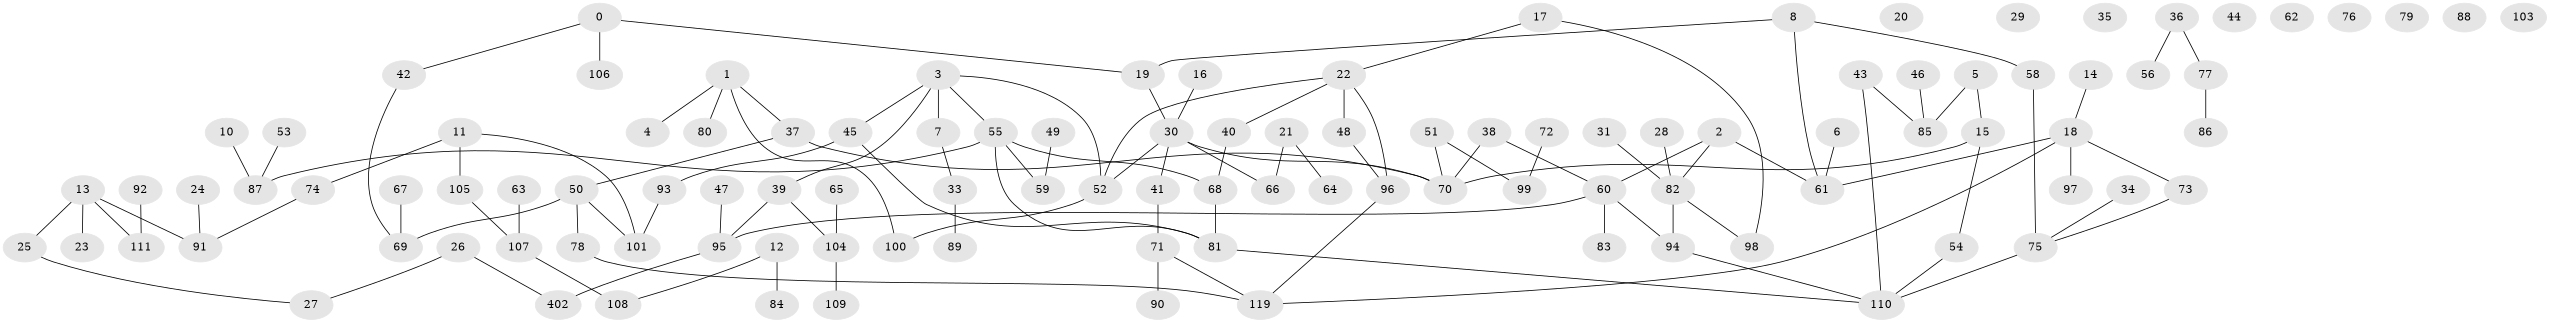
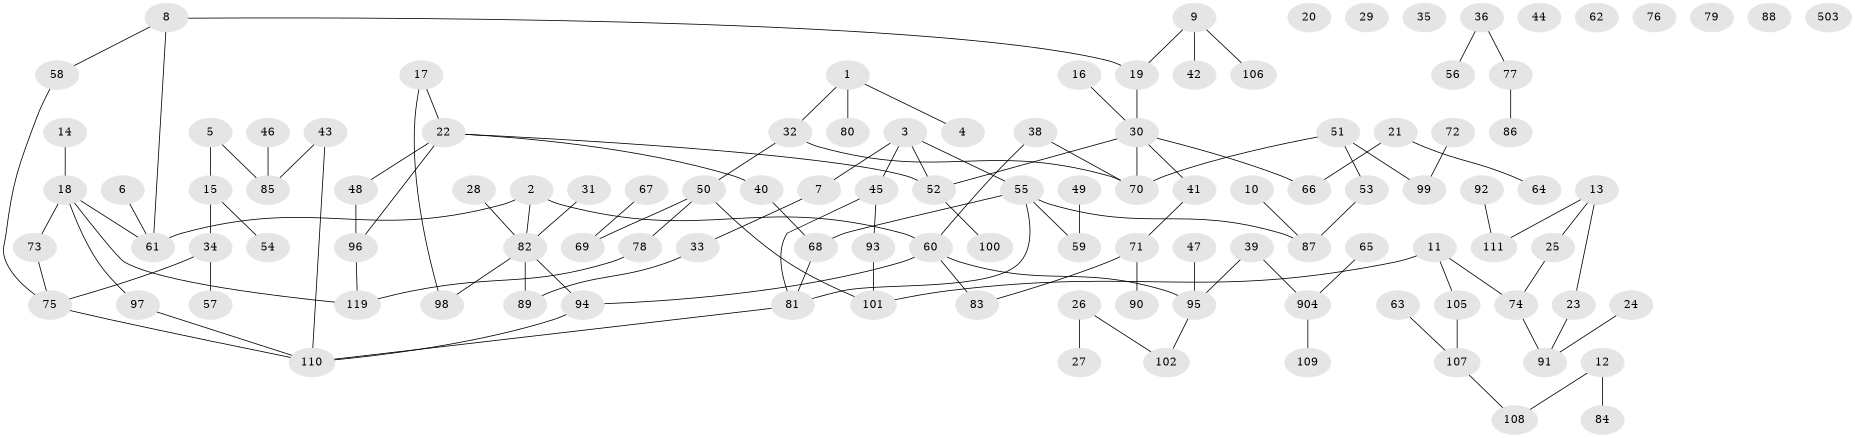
node "0": label "0" -> "9"
node "103": label "103" -> "503"
node "37": label "37" -> "32"
edge "3" -- "39": removed
edge "42" -- "69": removed
edge "51" -- "53": added
edge "1" -- "100": removed
edge "15" -- "70": now "15" -- "34"
edge "13" -- "91": now "23" -- "91"
node "104": label "104" -> "904"
edge "82" -- "89": added
edge "71" -- "119": now "71" -- "83"
edge "54" -- "110": now "97" -- "110"
edge "25" -- "27": now "25" -- "74"
node "57": added
node "402": label "402" -> "102"
